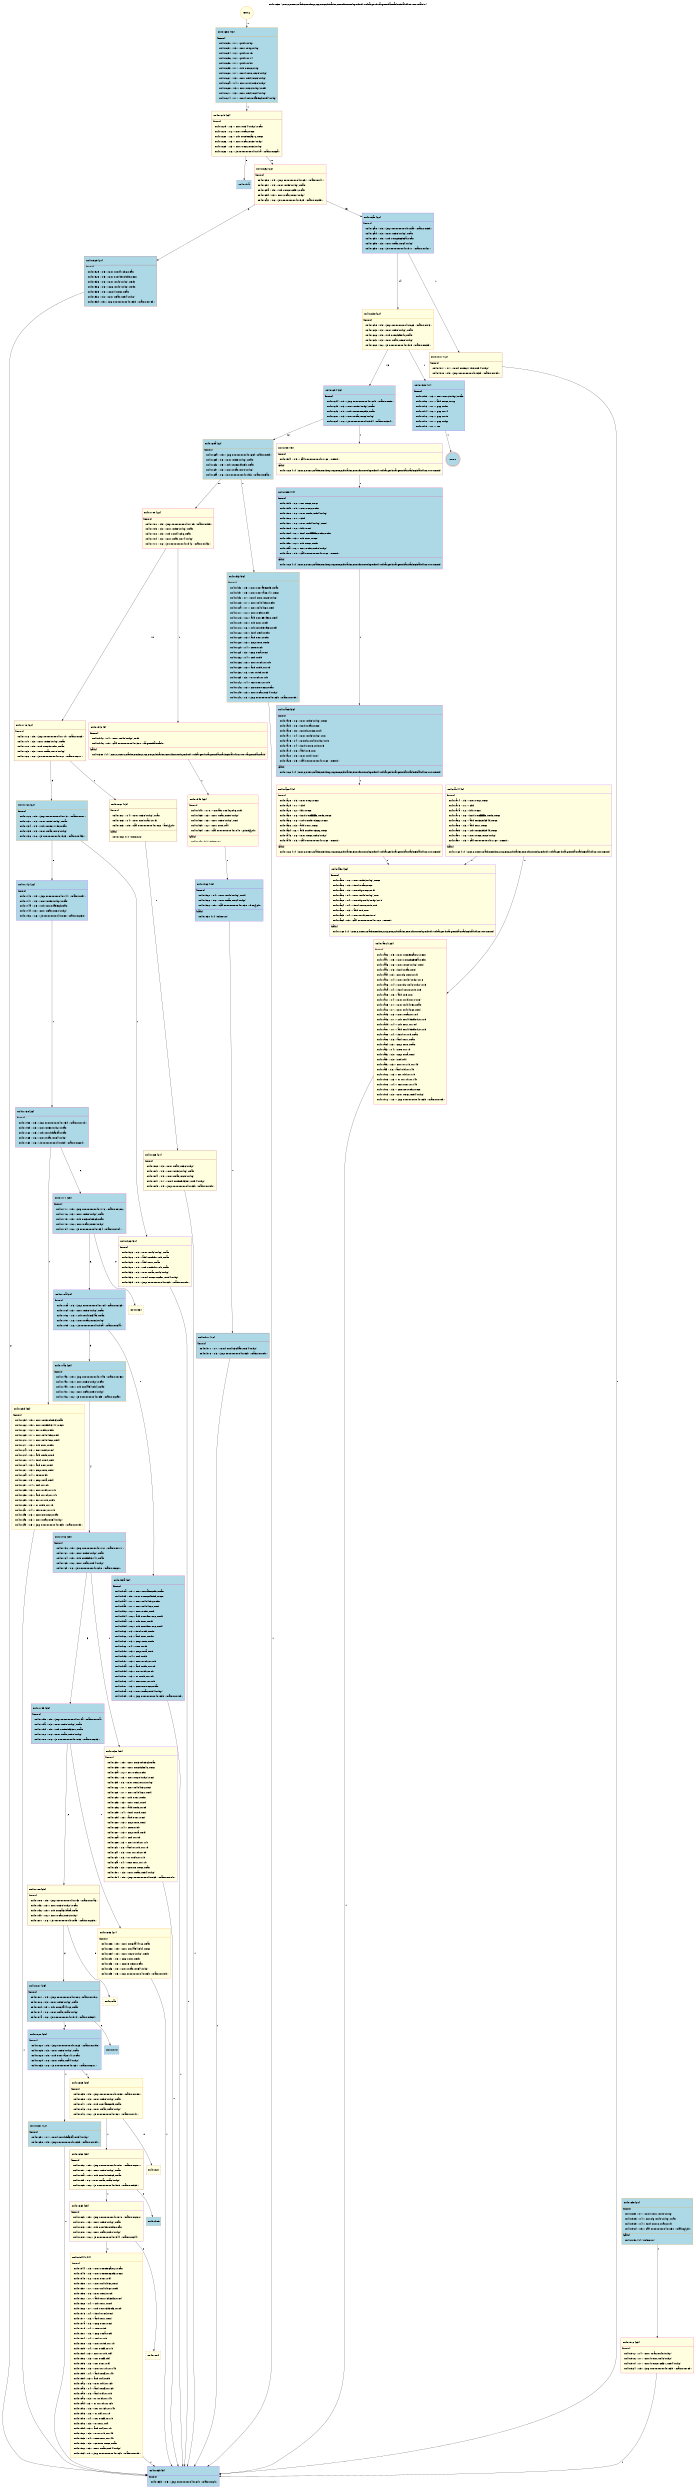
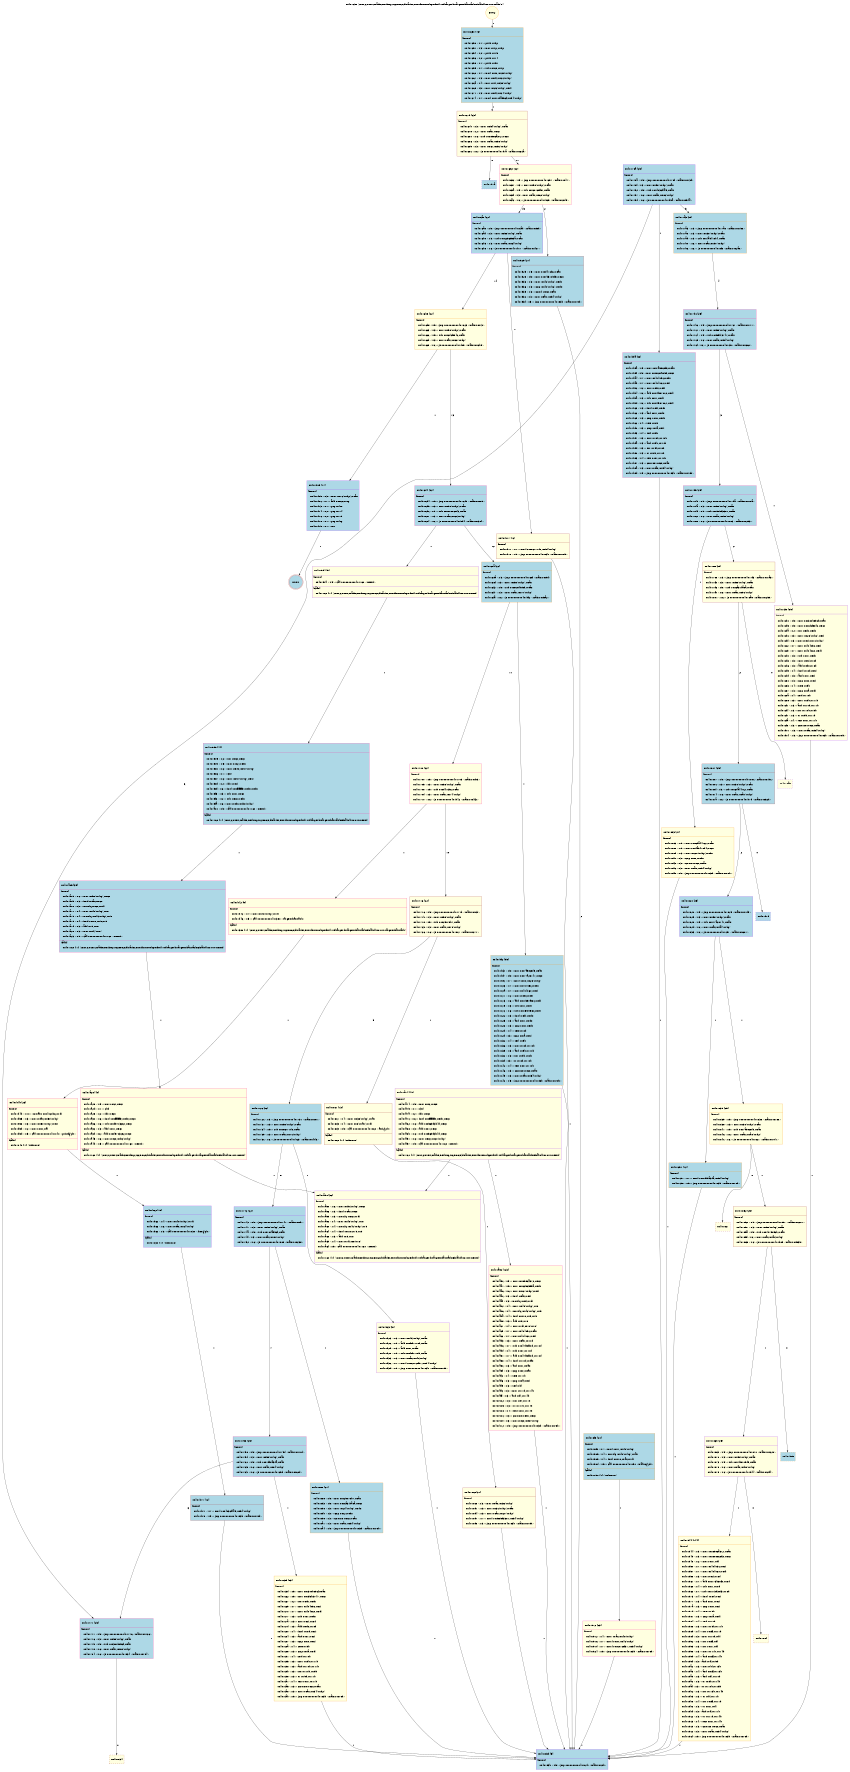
edge "0x401771 [25]" -> "0x40178a [25]": reversed
node "0x40188e [27]": added
